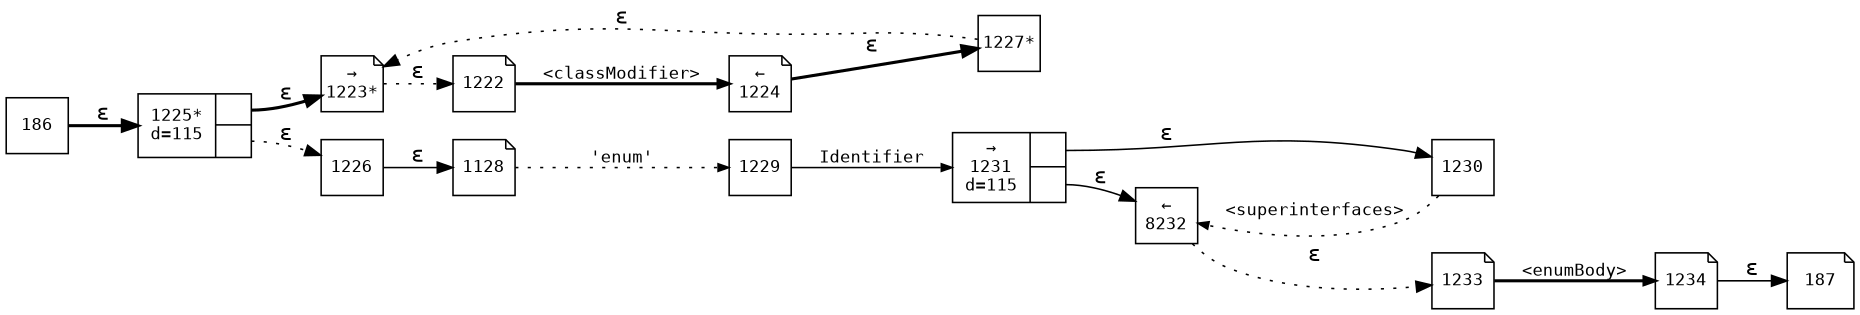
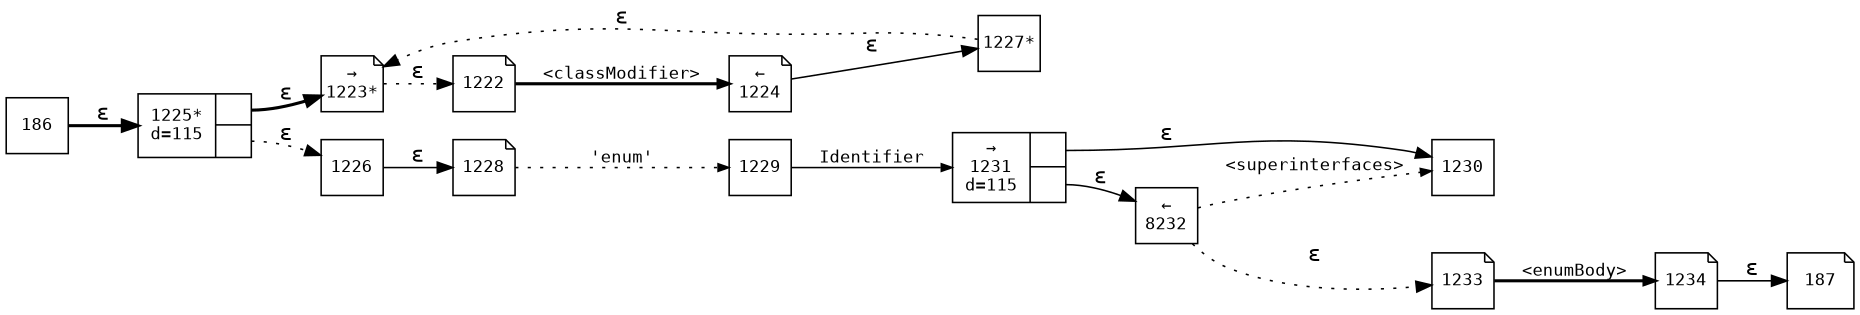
edge "← 1224" -> "1227*": style bold -> solid
node "1128": label "1128" -> "1228"
edge "1230" -> "← 8232": reversed
